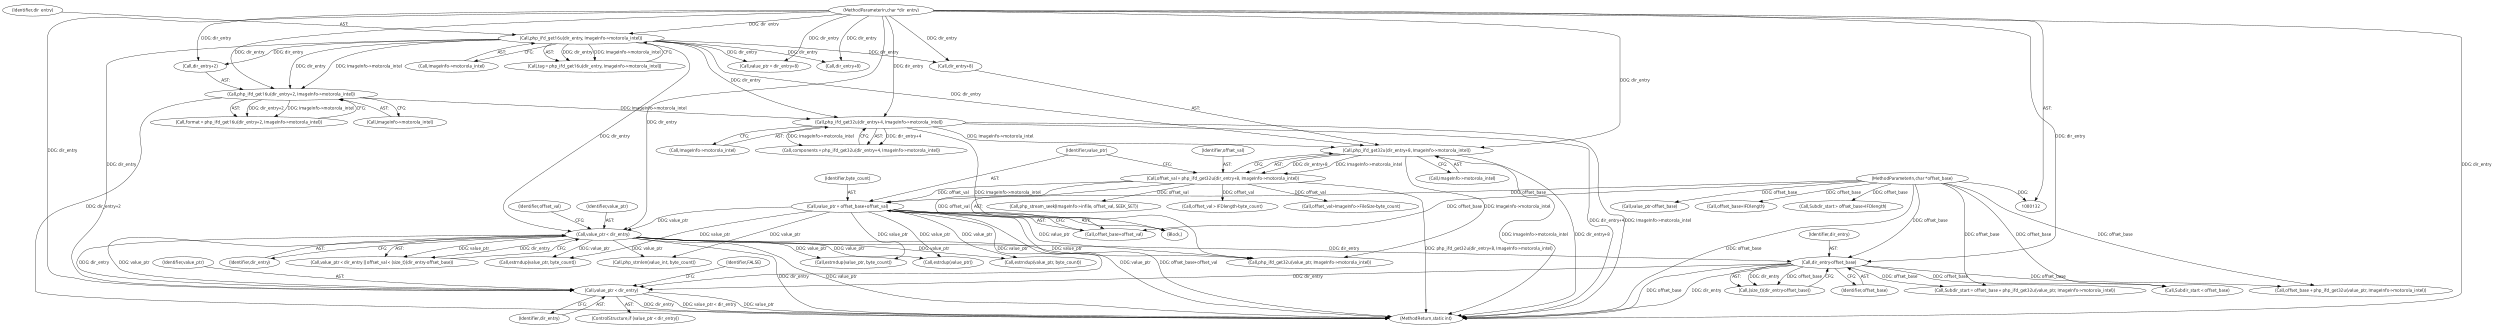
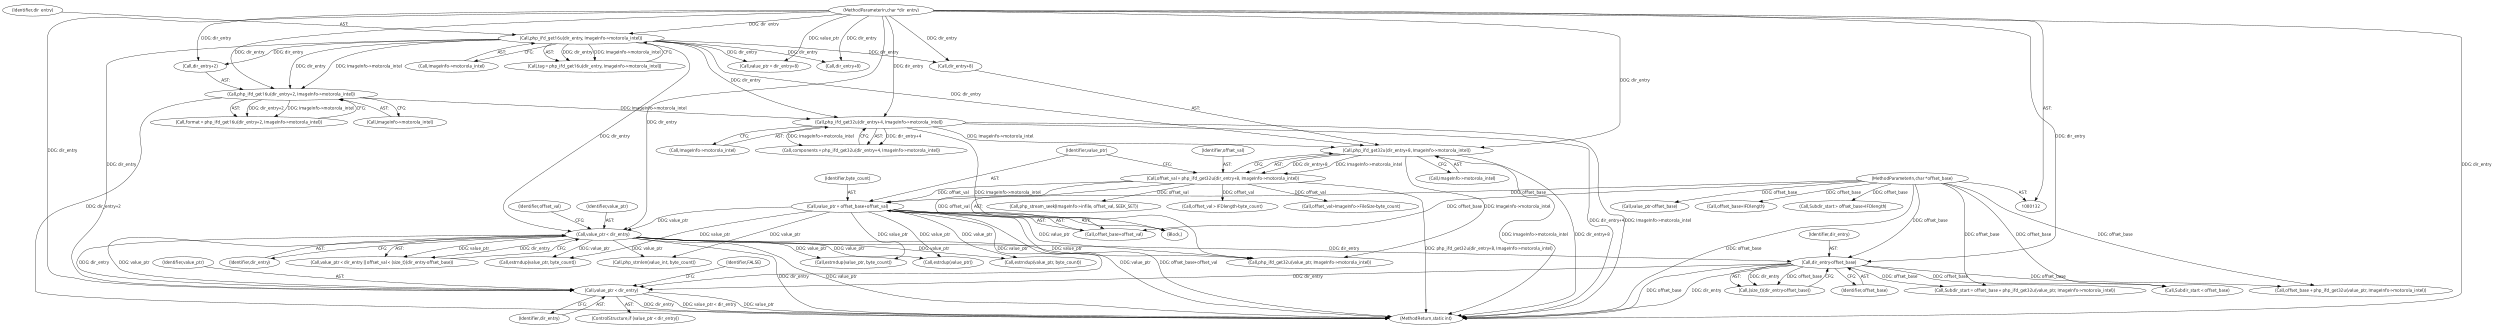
edge "(MethodParameterIn,char *dir_entry)" -> "(Call,value_ptr = dir_entry+8)": label "DDG: dir_entry" -> "DDG: value_ptr"
edge "(MethodParameterIn,char *offset_base)" -> "1000132": label "DDG: " -> "AST: "
edge "(Call,value_ptr = offset_base+offset_val)" -> "(Call,offset_base+offset_val)": label "CFG: " -> "AST: "
